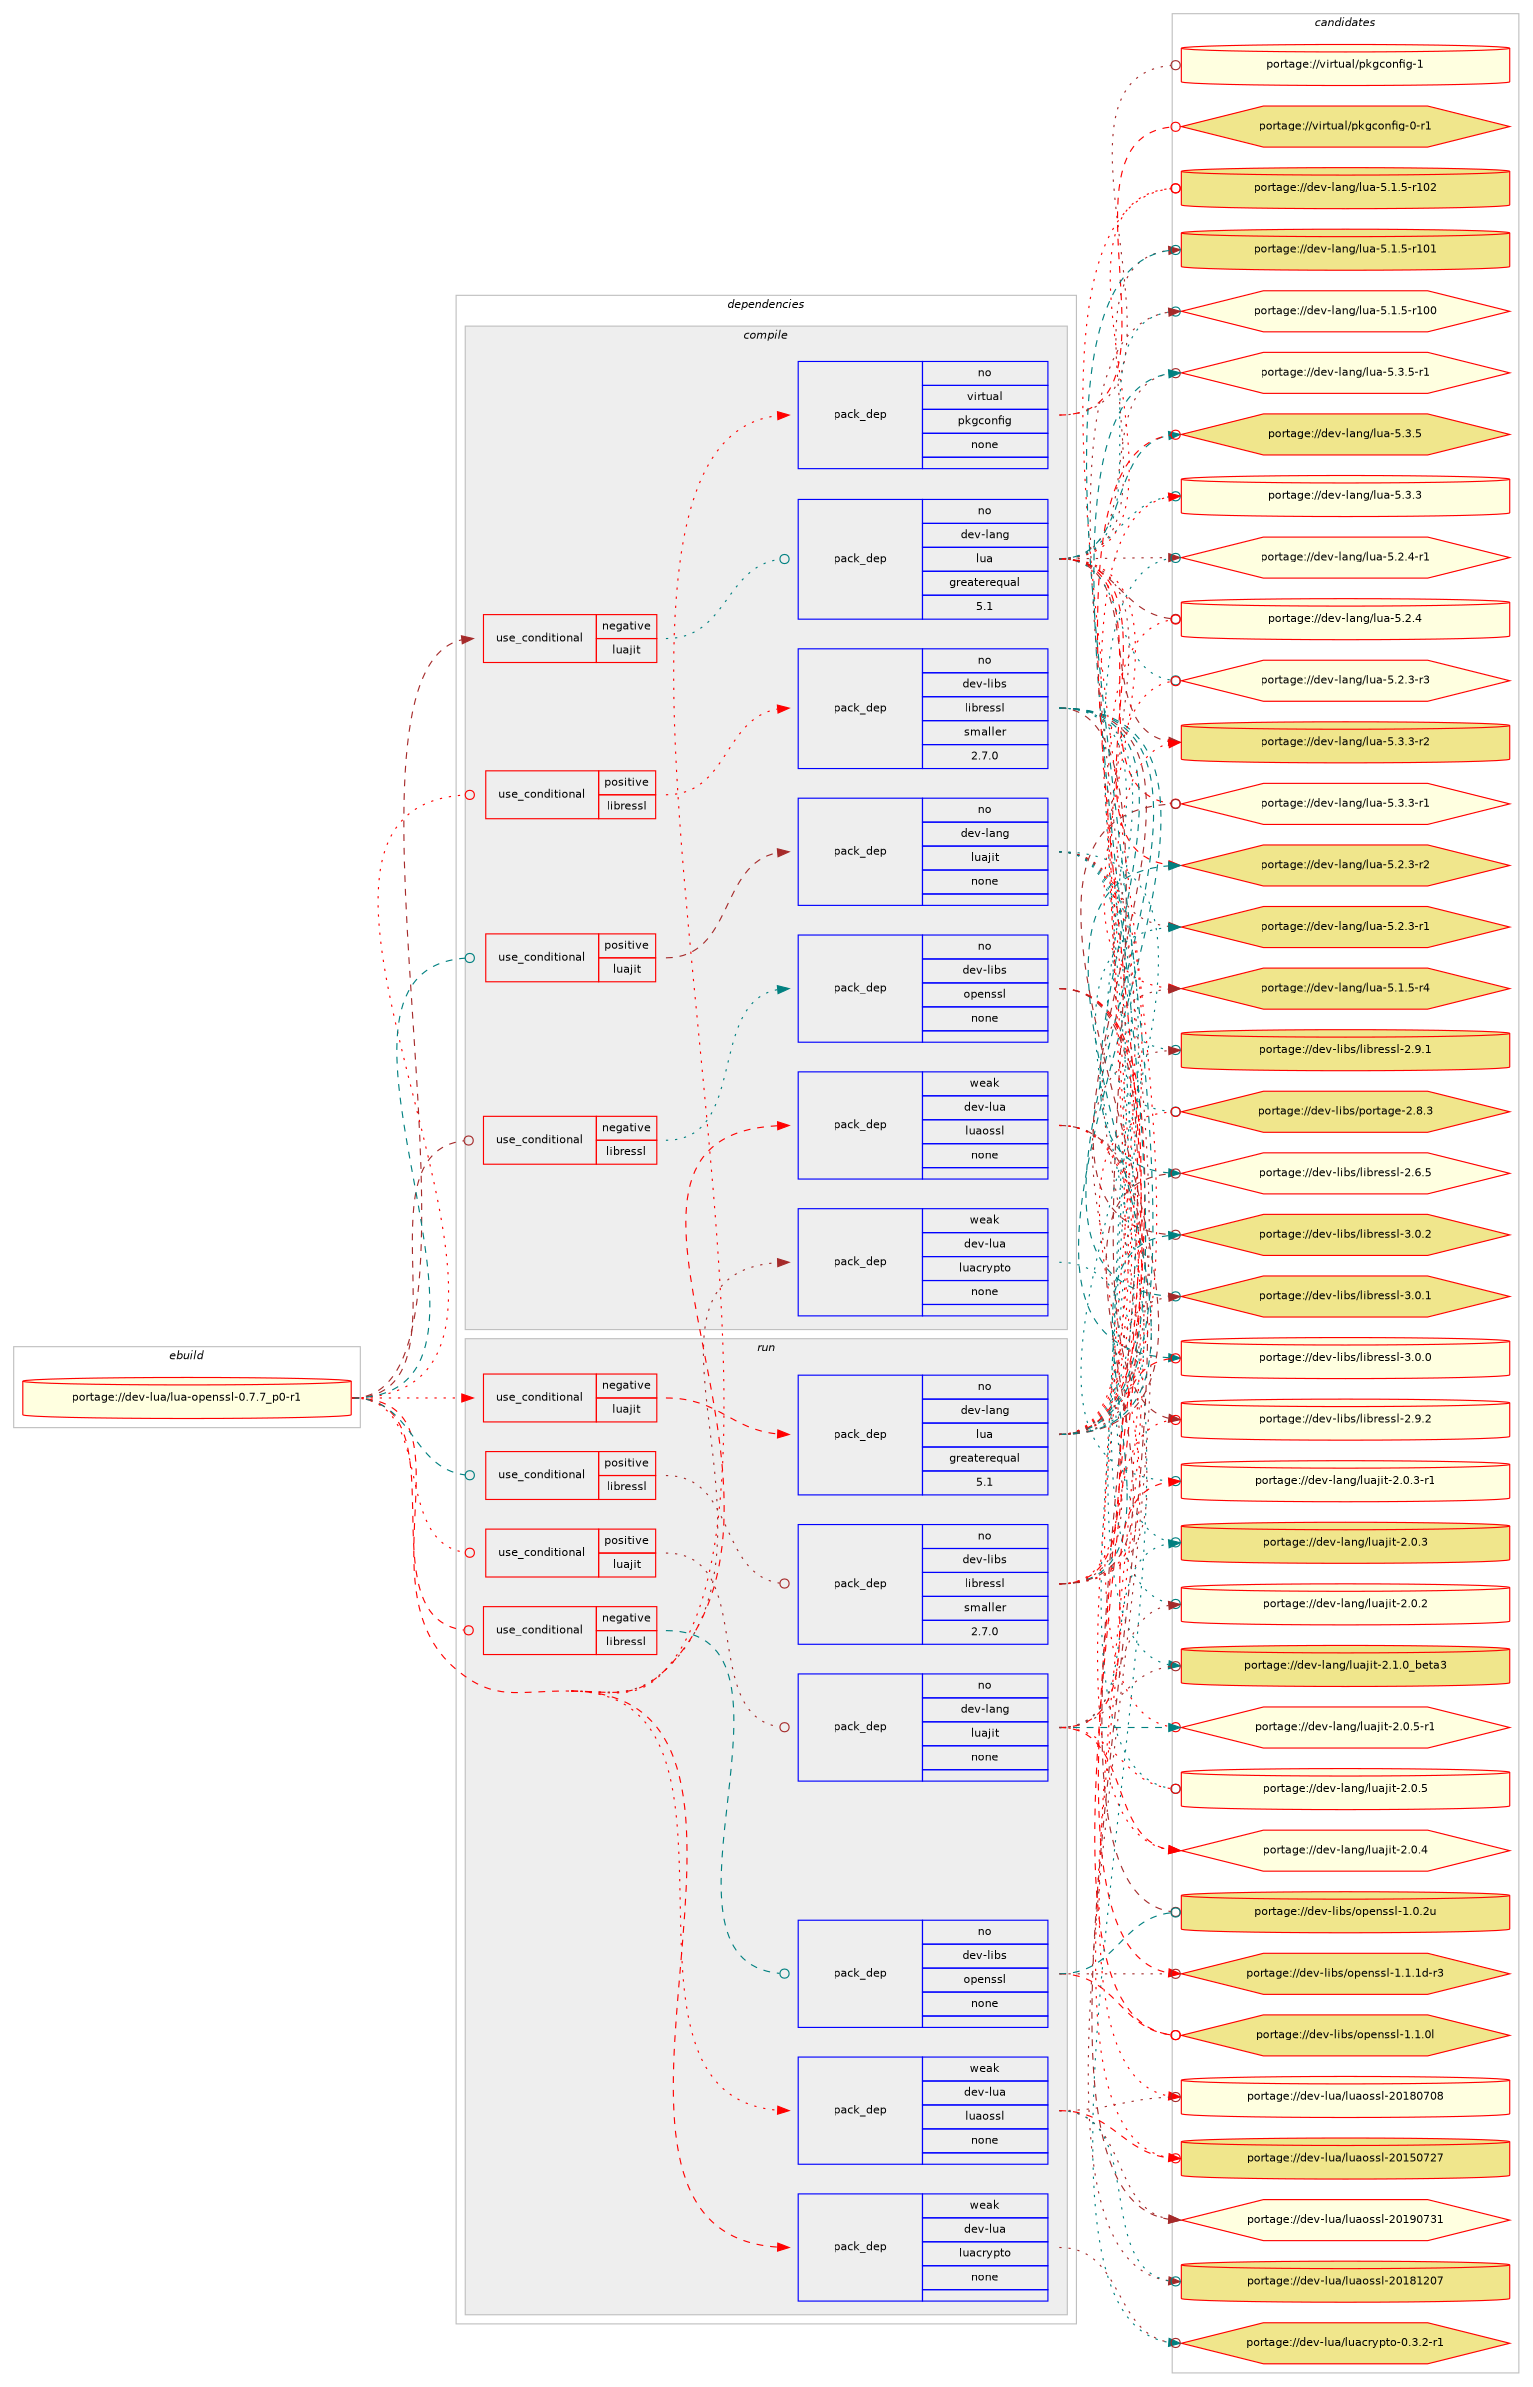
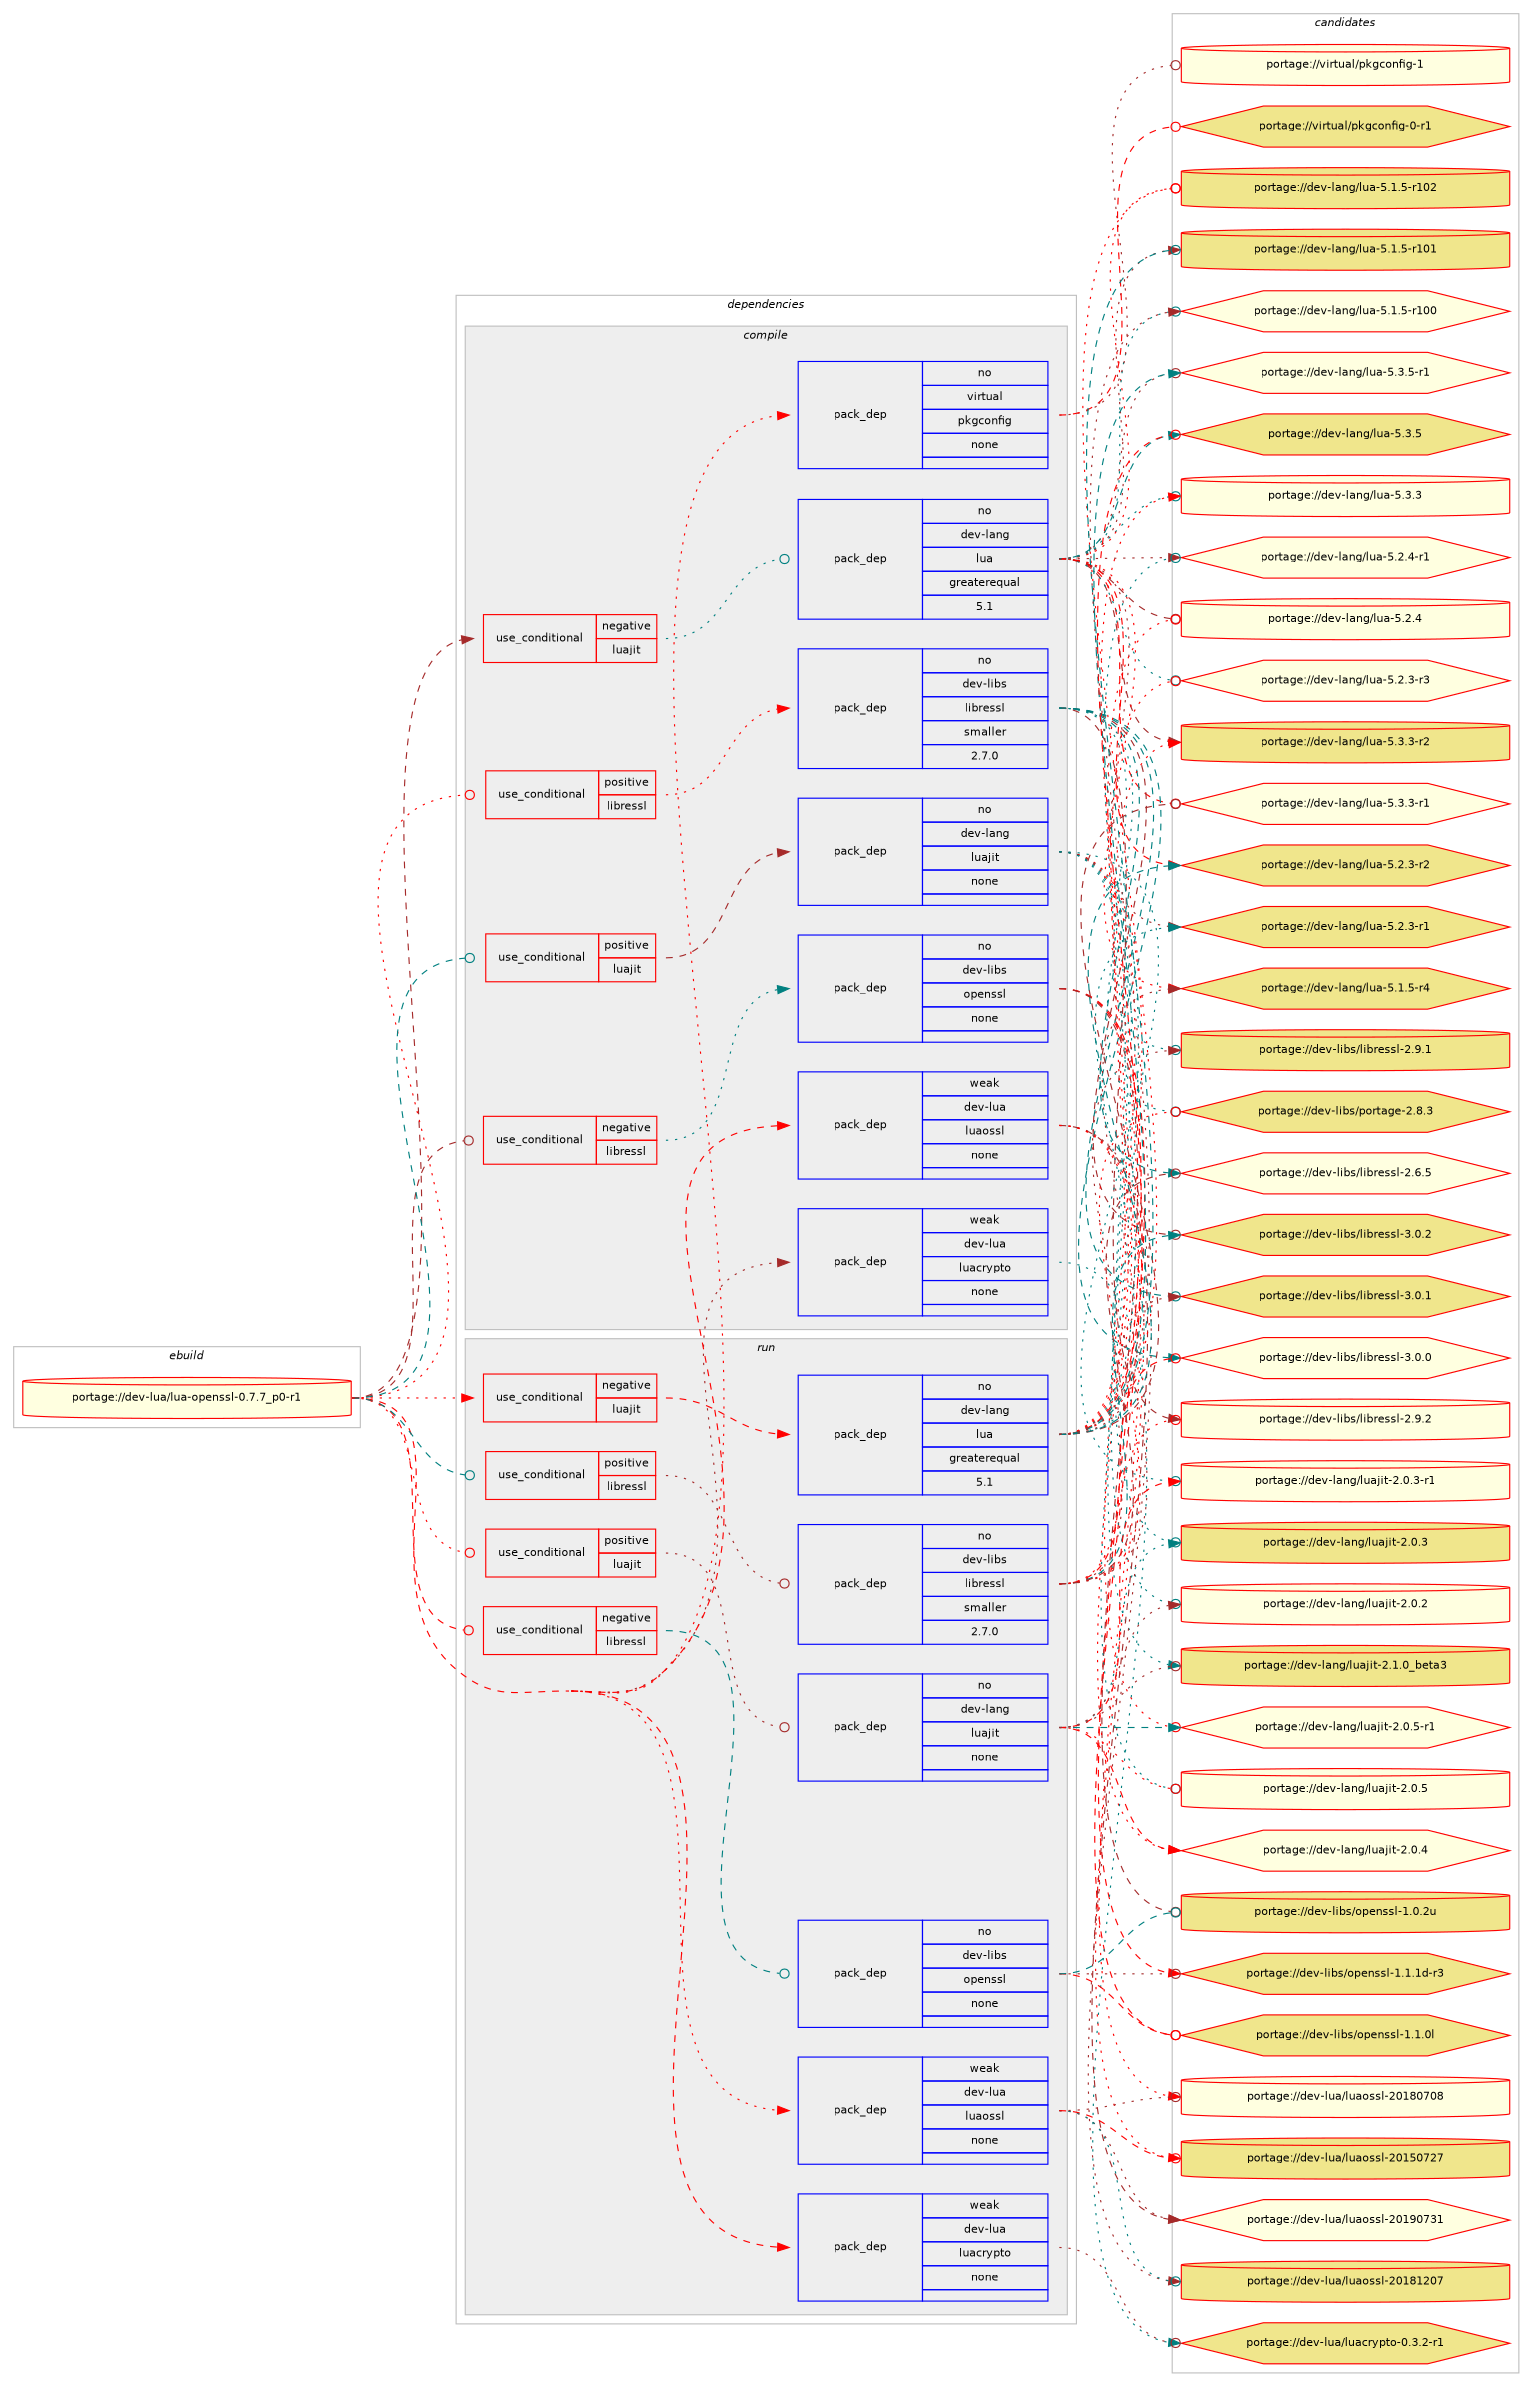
node "portage://dev-libs/libressl-3.0.0": shape cylinder -> hexagon
